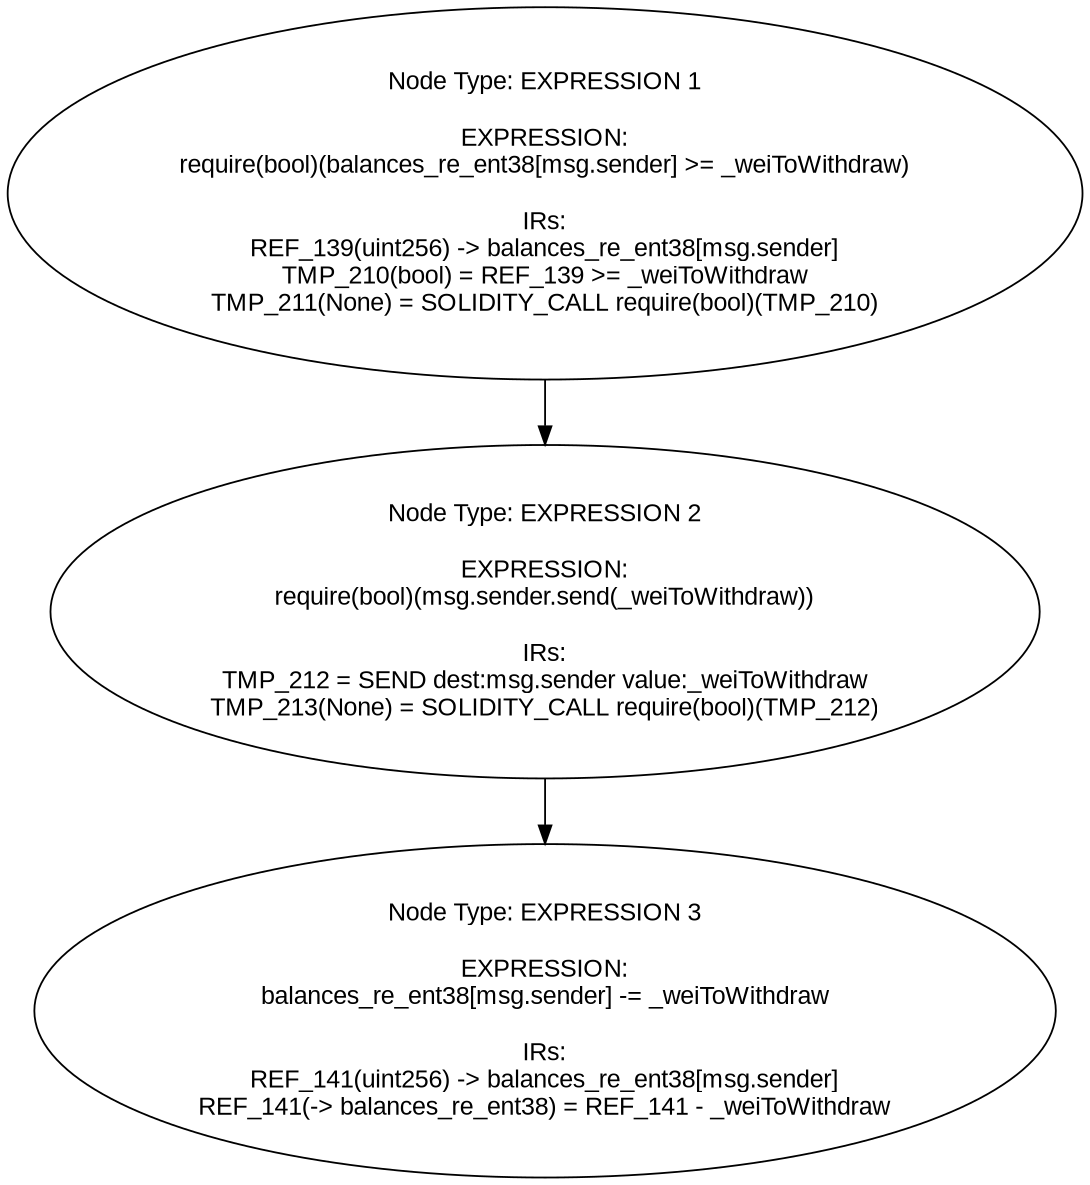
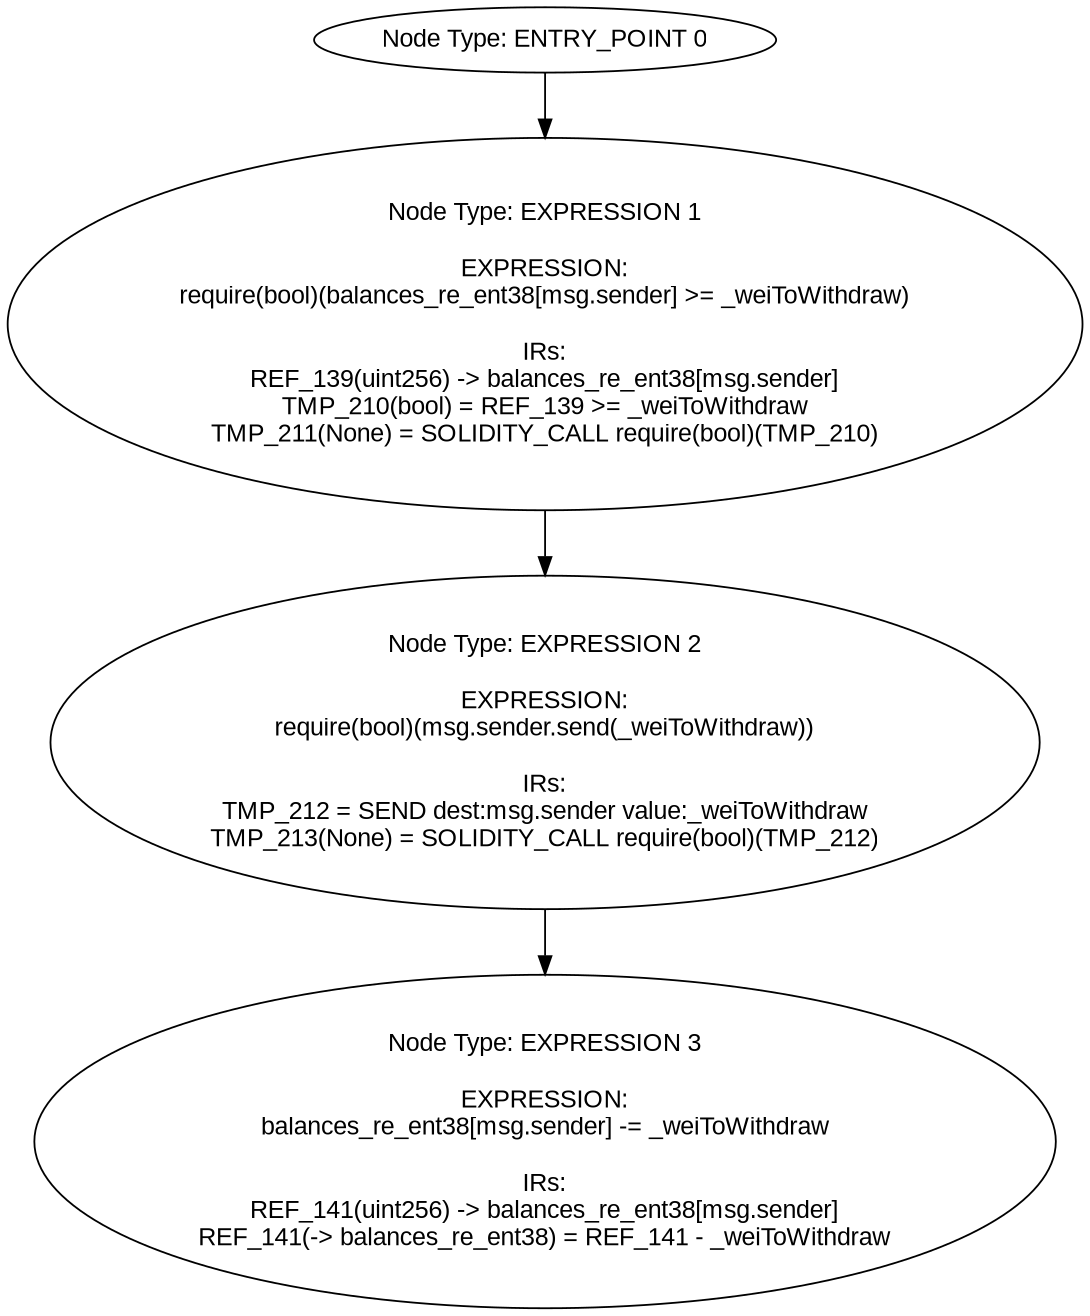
node "Node Type: ENTRY_POINT 0": added
